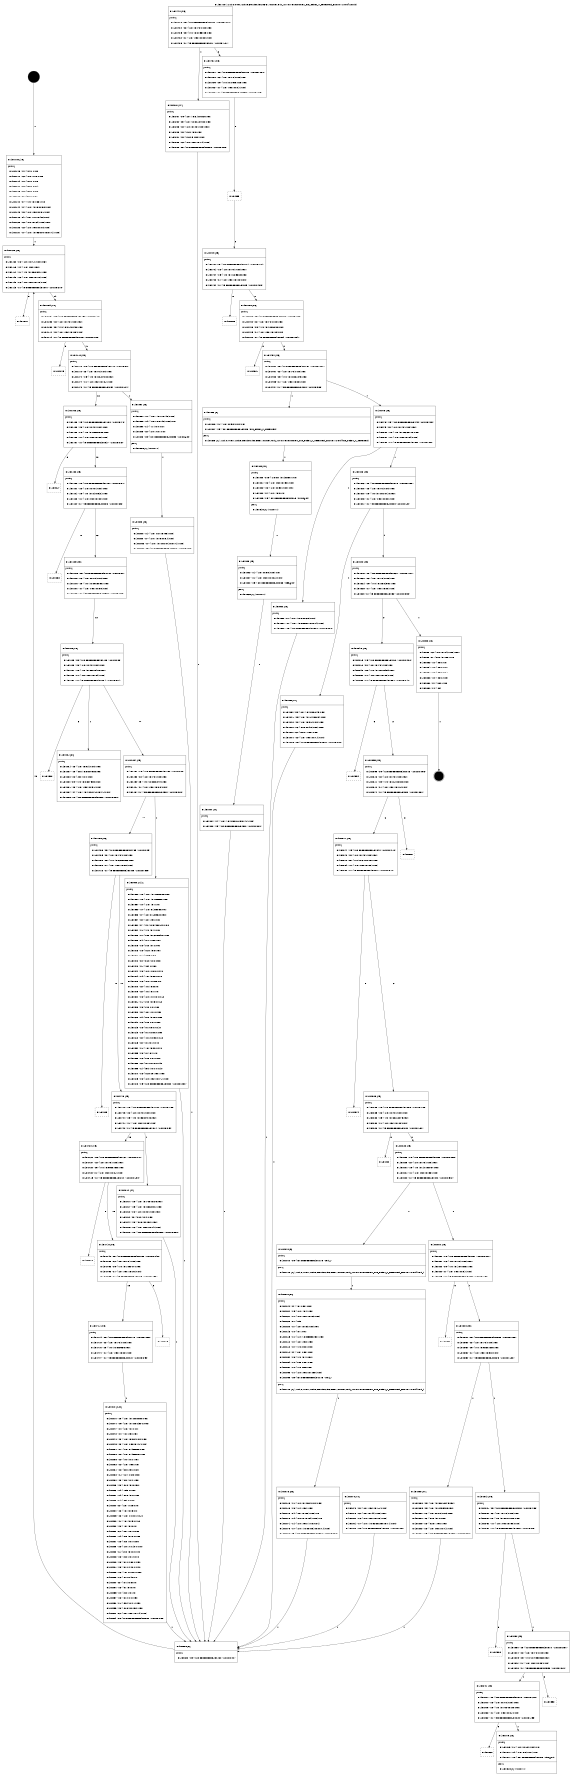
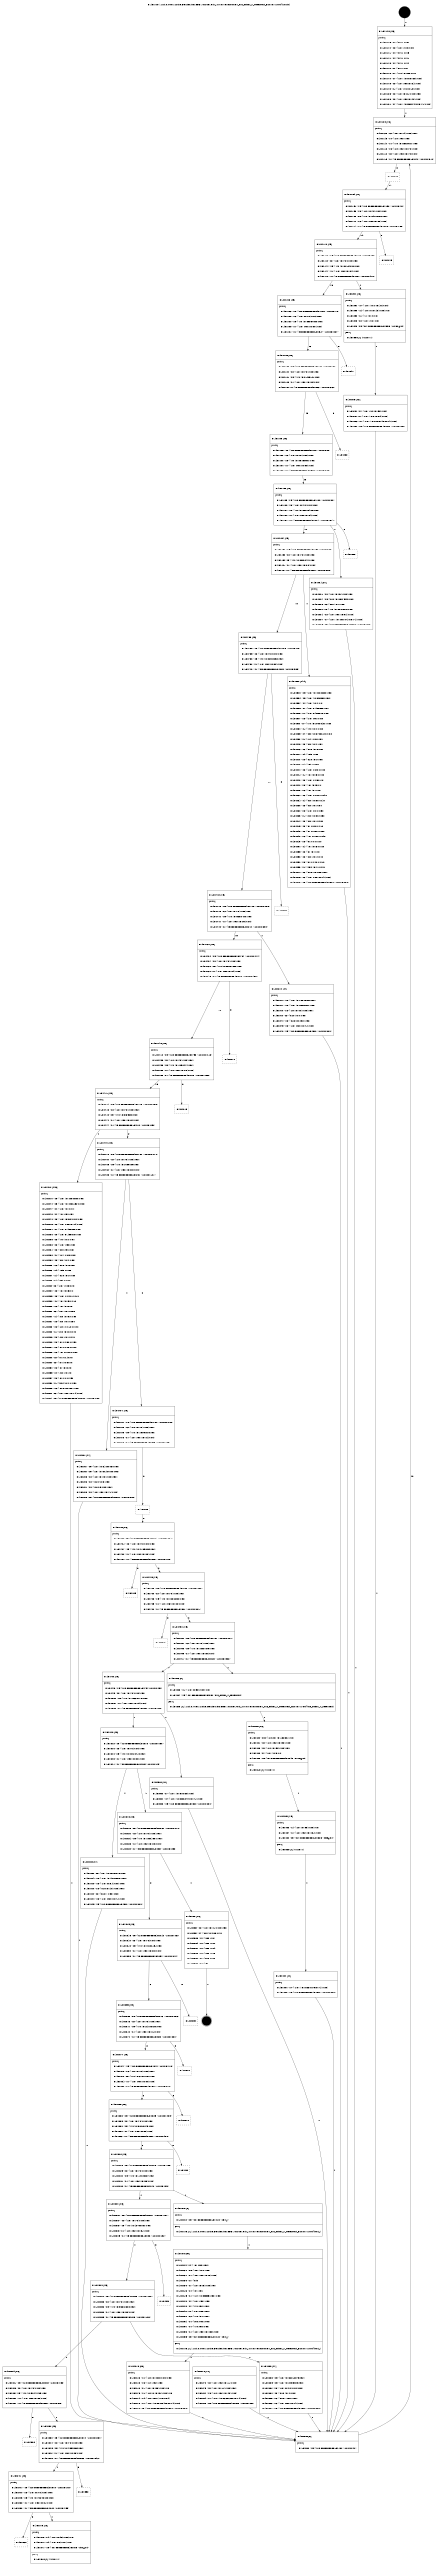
edge "0x40163d [23]" -> "0x401654 [22]": now "0x40197d" -> "0x401654 [22]"
edge "0x401764 [25]" -> "0x40177d [25]": added, label "9"
edge "0x401b84 [31]" -> "0x4020ab [5]": added, label "1"
